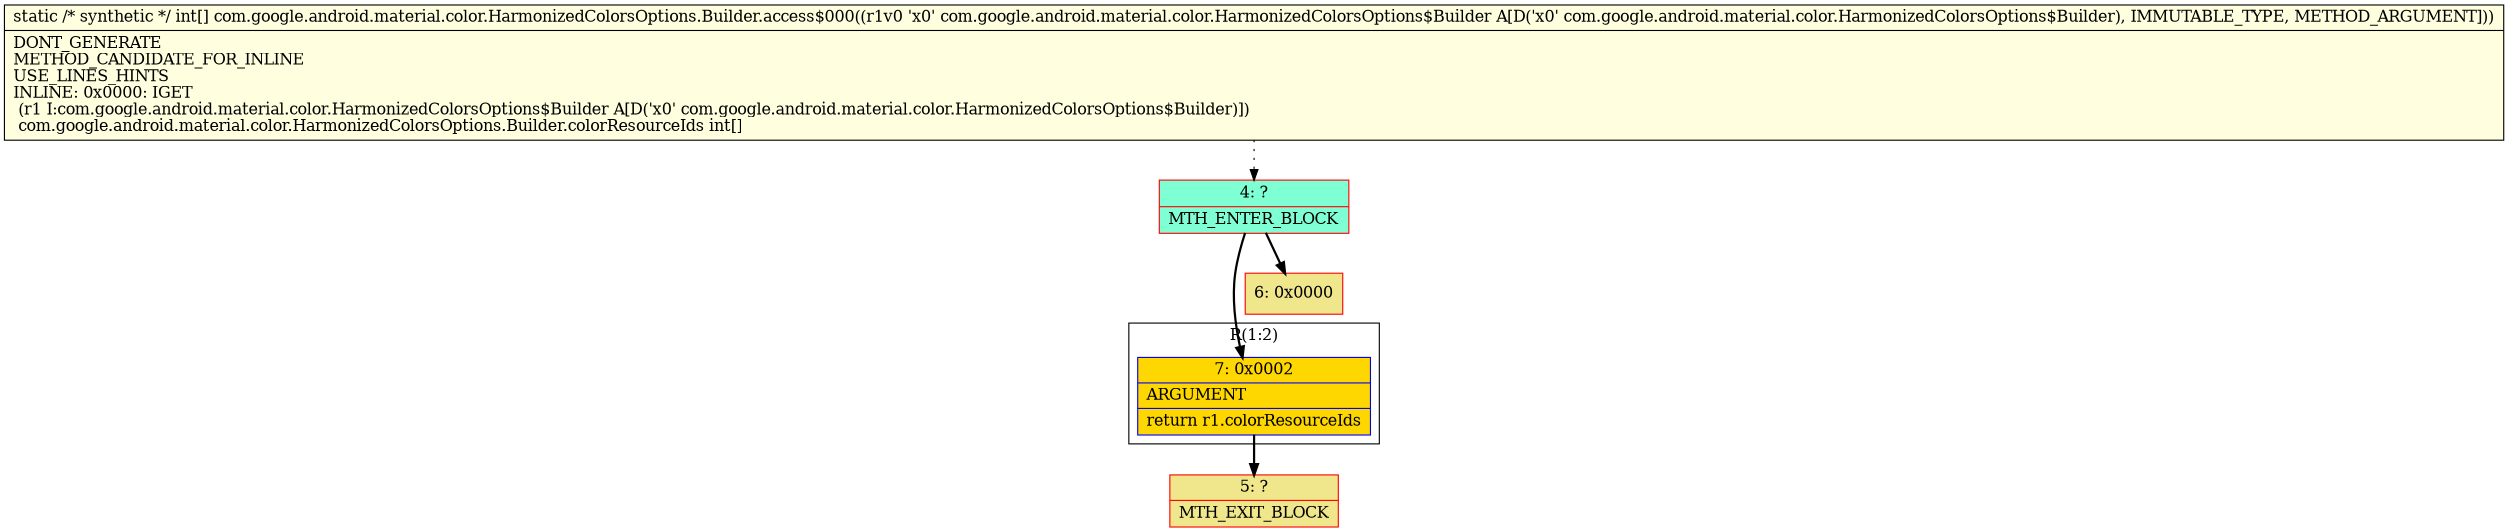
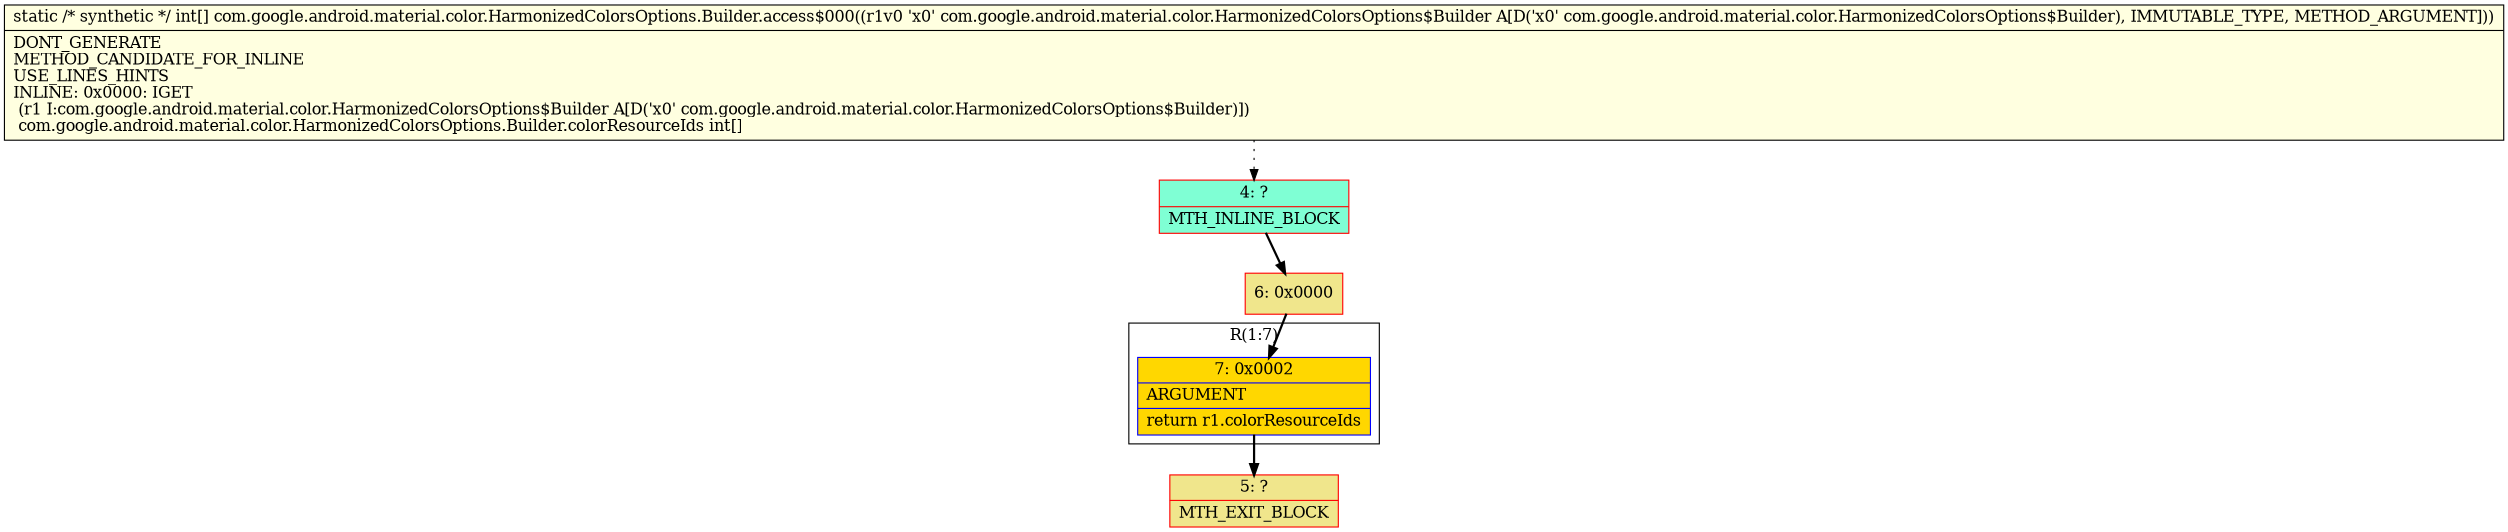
node "4: ?": text "MTH_ENTER_BLOCK" -> "MTH_INLINE_BLOCK"
edge "4: ?" -> "7: 0x0002": now "6: 0x0000" -> "7: 0x0002"
cluster "R(1:2)": label "R(1:2)" -> "R(1:7)"
